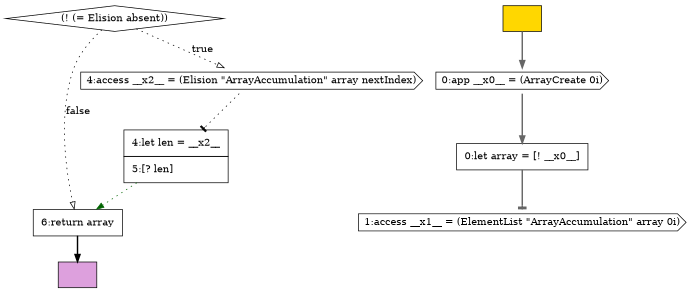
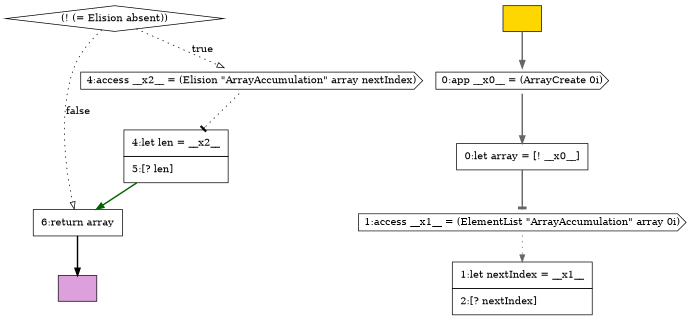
edge "4:let len = __x2__" -> "6:return array": style dotted -> bold
node "1:let nextIndex = __x1__": added
